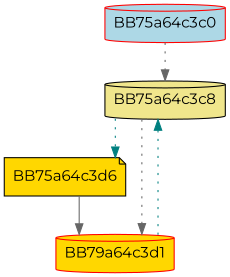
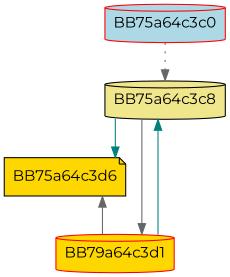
edge "BB75a64c3c8" -> "BB75a64c3d6": style dotted -> solid
edge "BB75a64c3c8" -> "BB79a64c3d1": style dotted -> solid
edge "BB79a64c3d1" -> "BB75a64c3c8": style dotted -> solid
edge "BB75a64c3d6" -> "BB79a64c3d1": reversed
